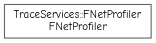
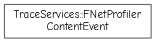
node "TraceServices::FNetProfiler FNetProfiler": label "TraceServices::FNetProfiler FNetProfiler" -> "TraceServices::FNetProfiler ContentEvent"
